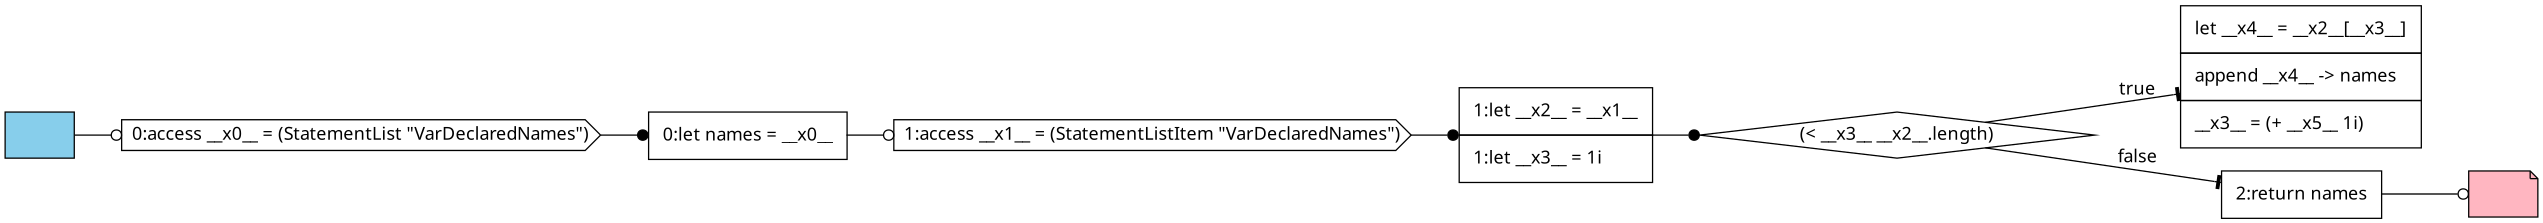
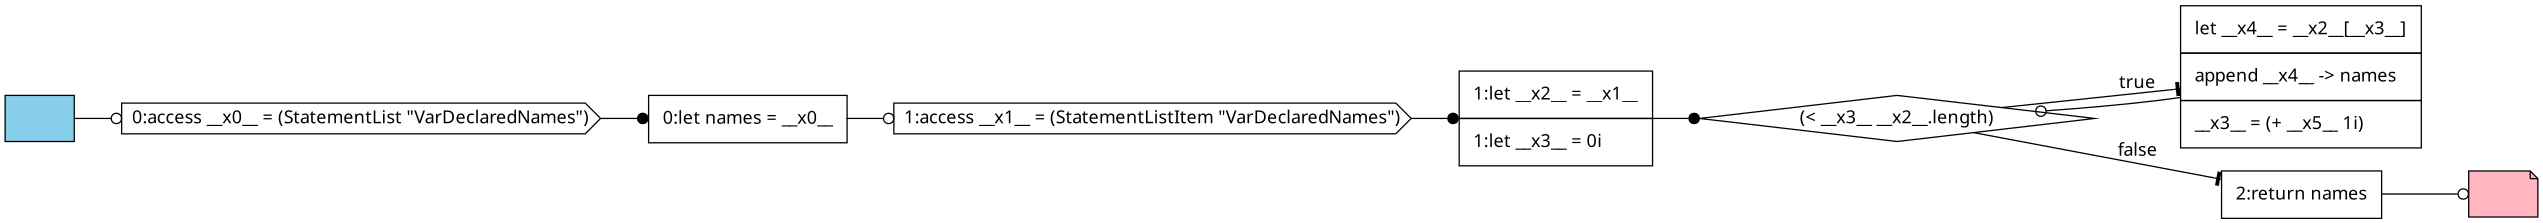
edge "let __x4__ = __x2__[__x3__]" -> "(< __x3__ __x2__.length)": added
node "1:let __x2__ = __x1__": text "1:let __x3__ = 1i" -> "1:let __x3__ = 0i"
